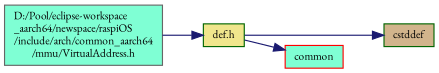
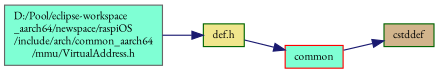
edge "def.h" -> "cstddef": now "common" -> "cstddef"
